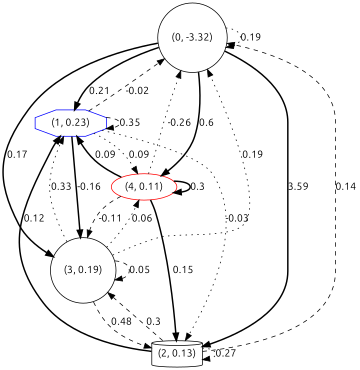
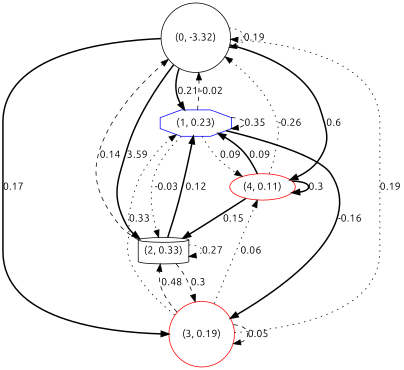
edge "(4, 0.11)" -> "(3, 0.19)": removed, label "-0.11"
node "(3, 0.19)": color black -> red
node "(2, 0.13)": label "(2, 0.13)" -> "(2, 0.33)"
